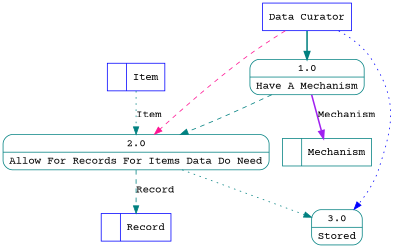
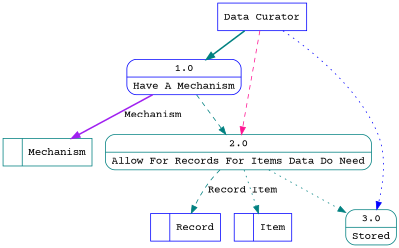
node "1.0": color teal -> blue
edge "Item" -> "2.0": reversed
